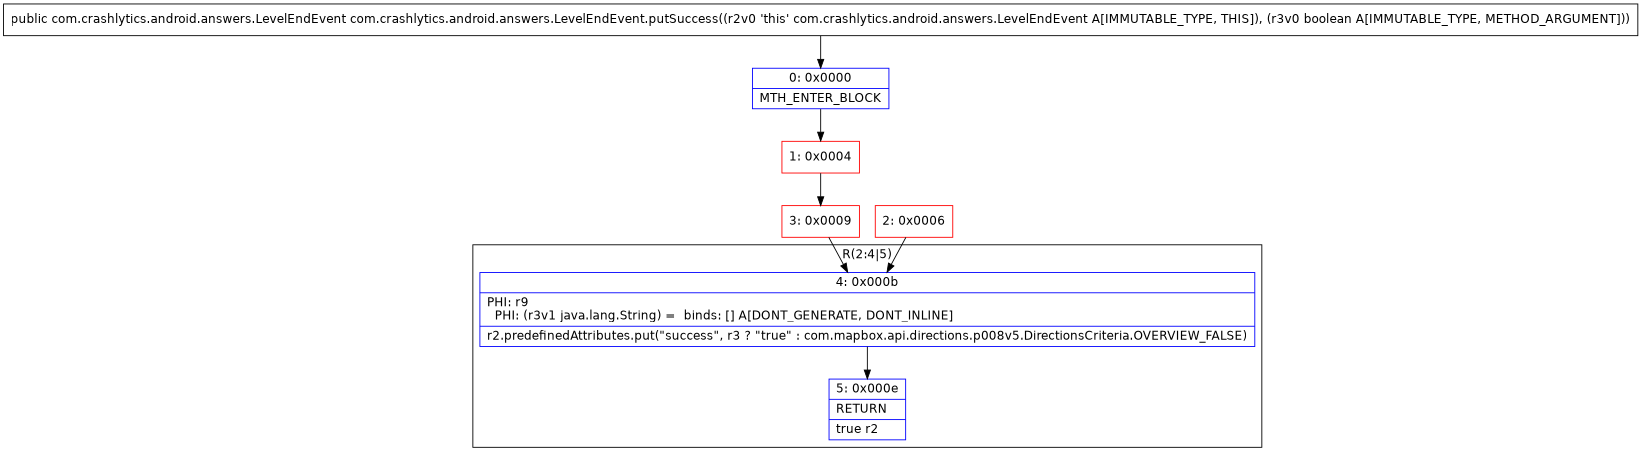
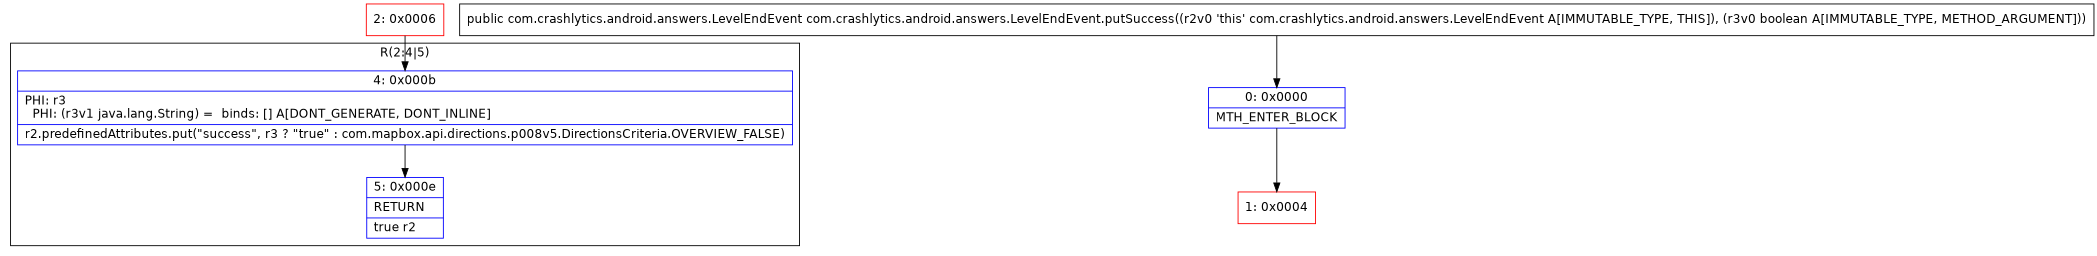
node "3: 0x0009": removed
node "4: 0x000b": text "PHI: r9" -> "PHI: r3"
